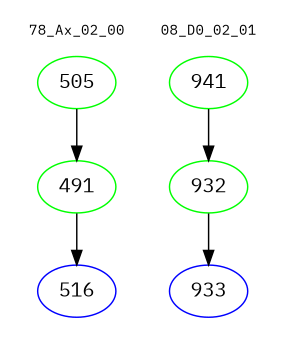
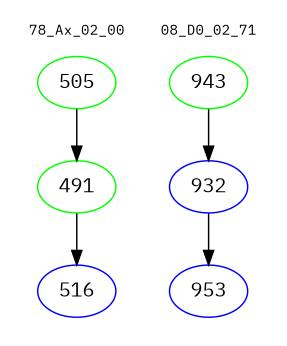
cluster "08_D0_02_01": label "08_D0_02_01" -> "08_D0_02_71"
node "941": label "941" -> "943"
node "932": color green -> blue
node "933": label "933" -> "953"
